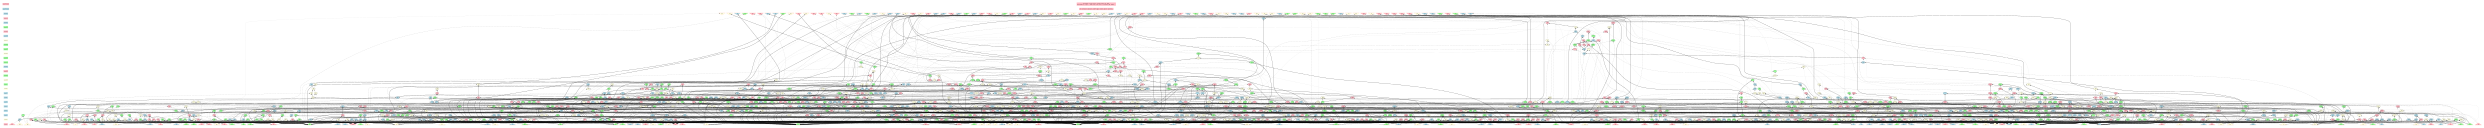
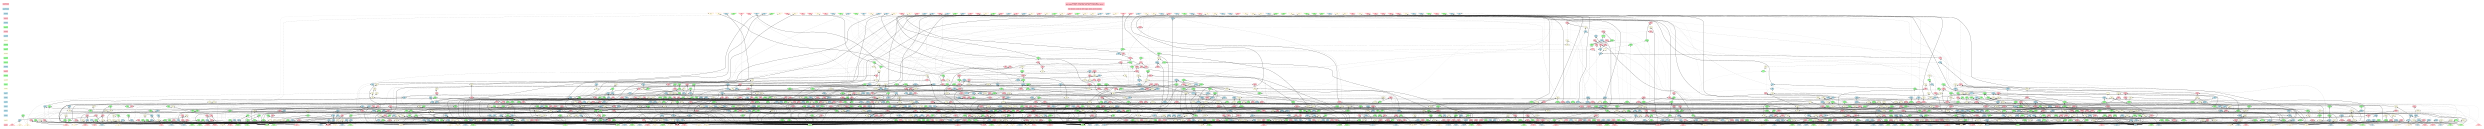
node "872": added
node "963": shape ellipse -> triangle
